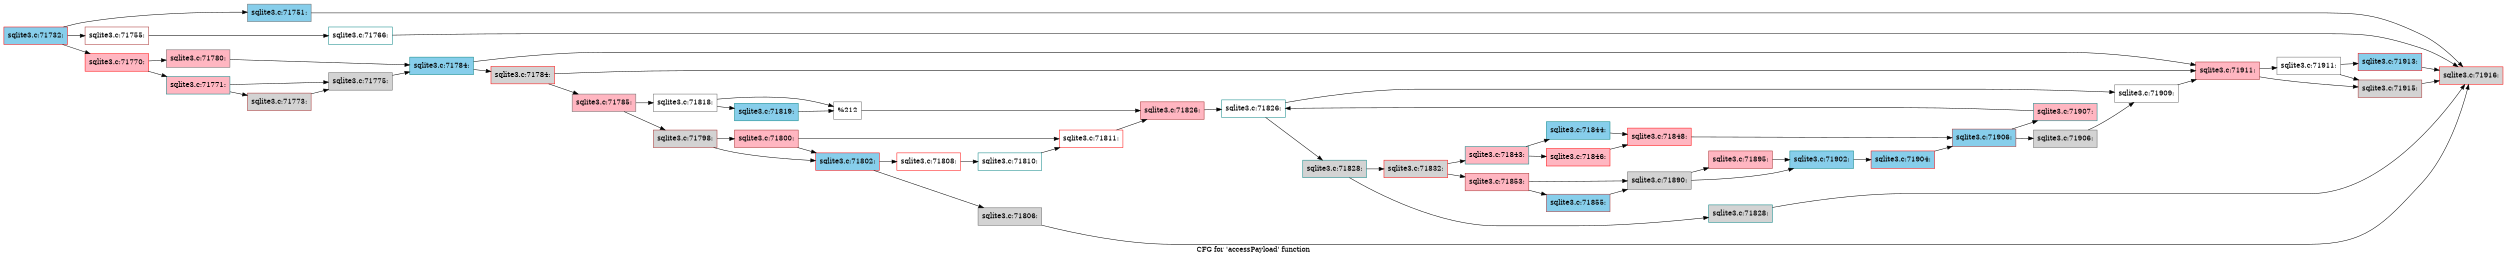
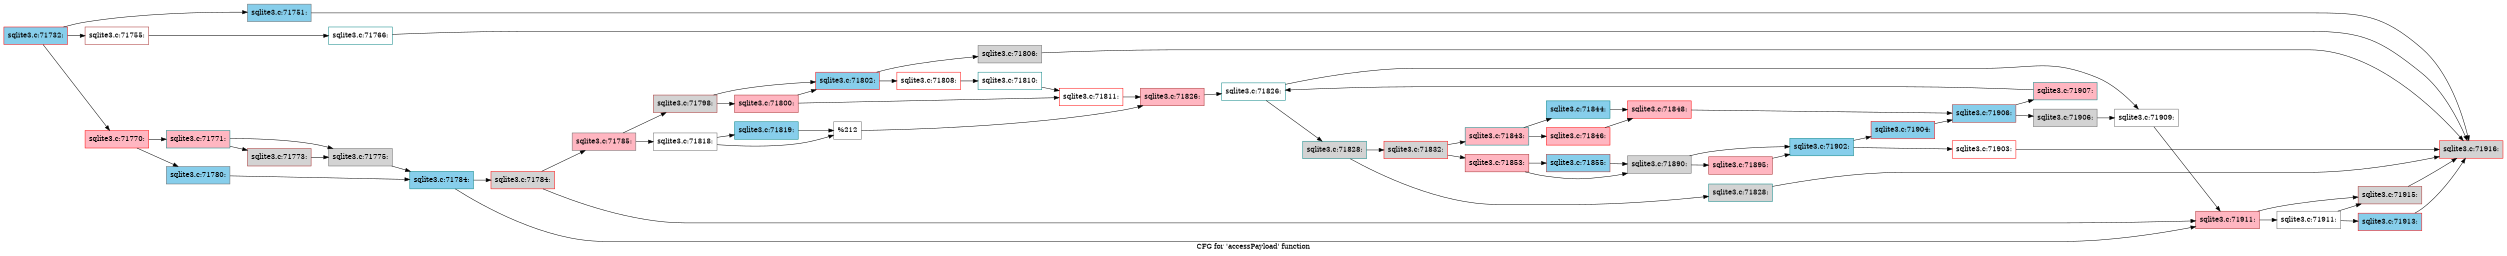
node "sqlite3.c:71780:": fillcolor lightpink -> skyblue
node "sqlite3.c:71903:": added
